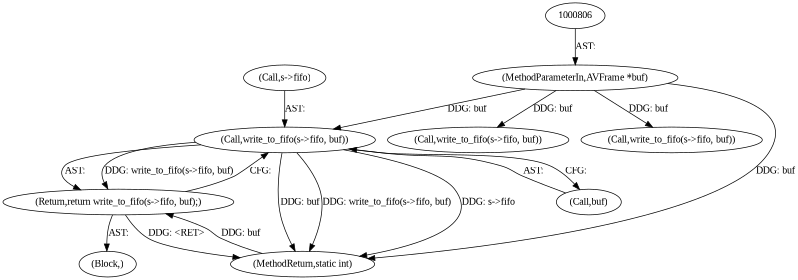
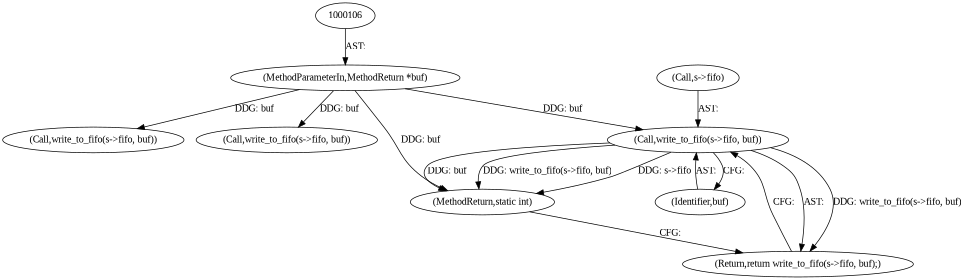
node "1000806": label "1000806" -> "1000106"
node "(MethodParameterIn,AVFrame *buf)": label "(MethodParameterIn,AVFrame *buf)" -> "(MethodParameterIn,MethodReturn *buf)"
node "(Call,buf)": label "(Call,buf)" -> "(Identifier,buf)"
edge "(MethodReturn,static int)" -> "(Return,return write_to_fifo(s->fifo, buf);)": label "DDG: buf" -> "CFG: "
edge "(Return,return write_to_fifo(s->fifo, buf);)" -> "(MethodReturn,static int)": removed, label "DDG: <RET>"
node "(Block,)": removed
